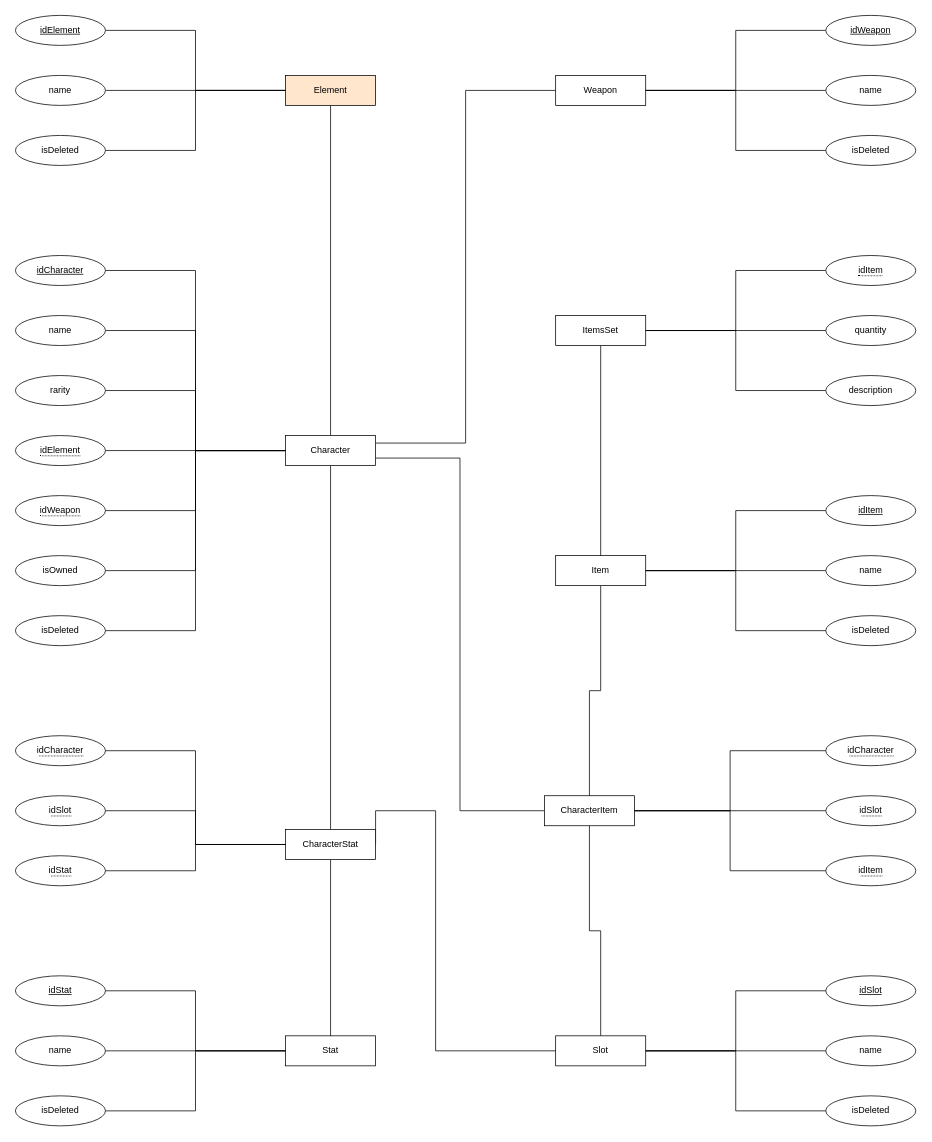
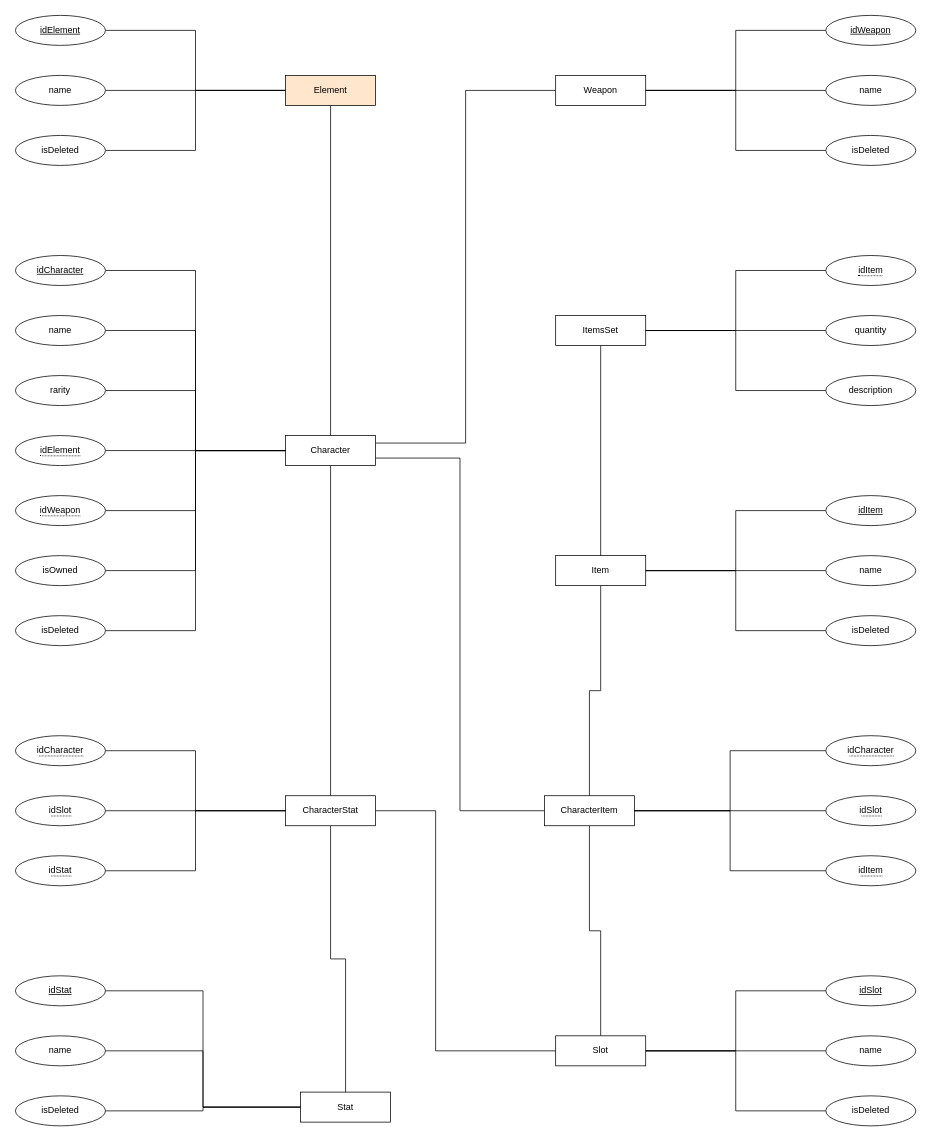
node "CharacterStat": moved (330, 844) -> (330, 810)
node "Stat": moved (330, 1050) -> (345, 1107)
